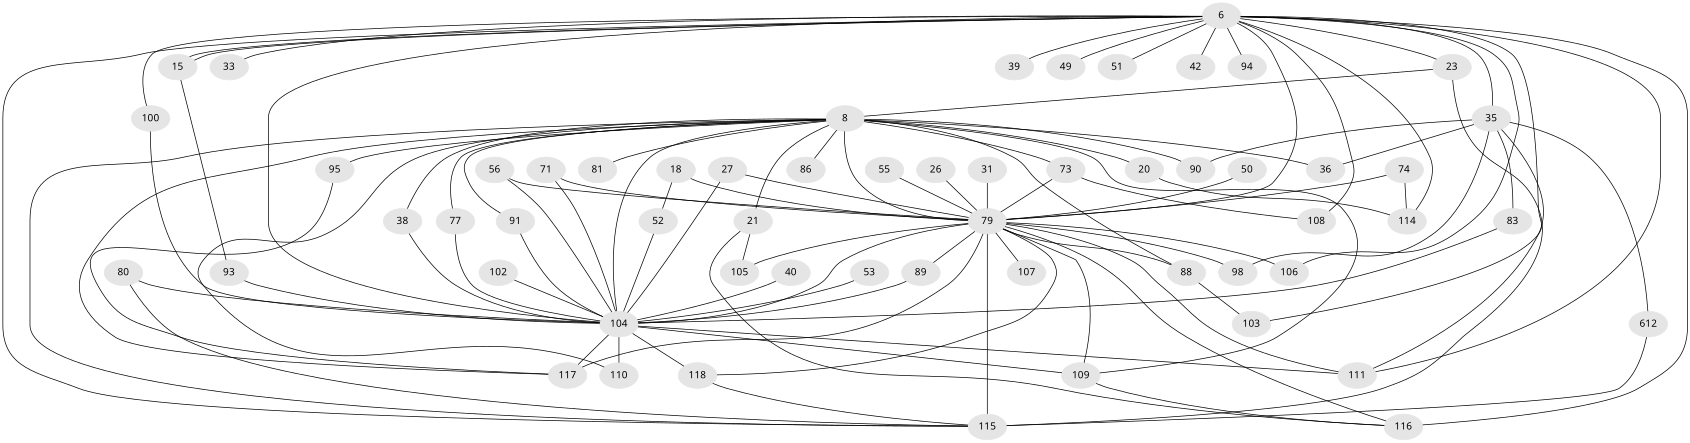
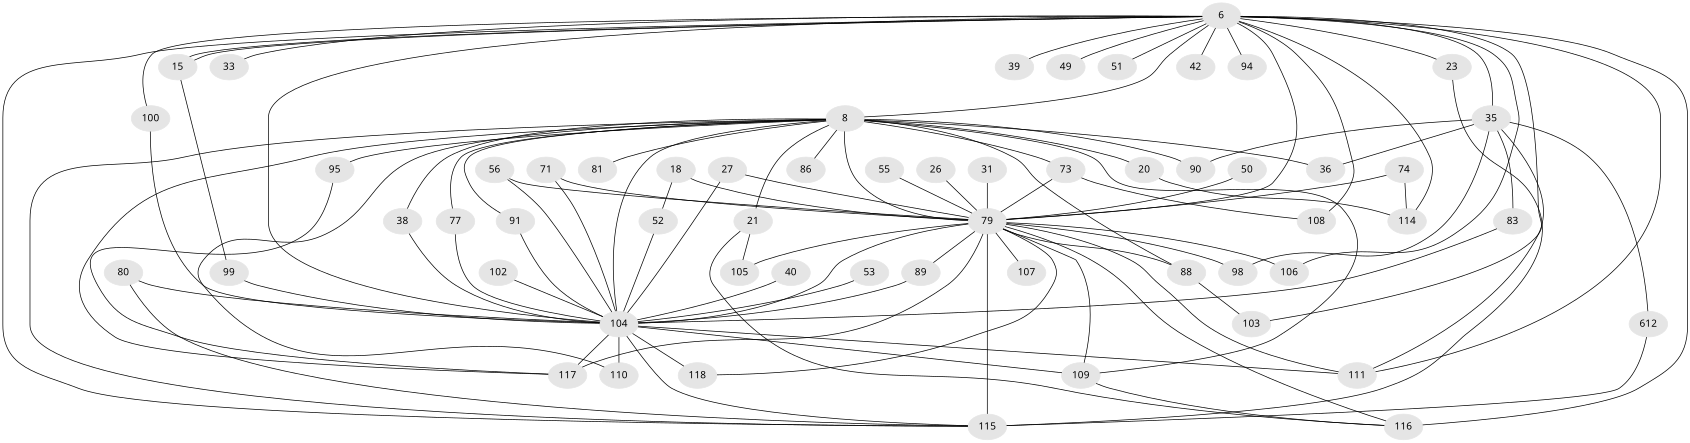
edge "23" -- "8": now "6" -- "8"
node "93": label "93" -> "99"
edge "118" -- "115": now "104" -- "115"
